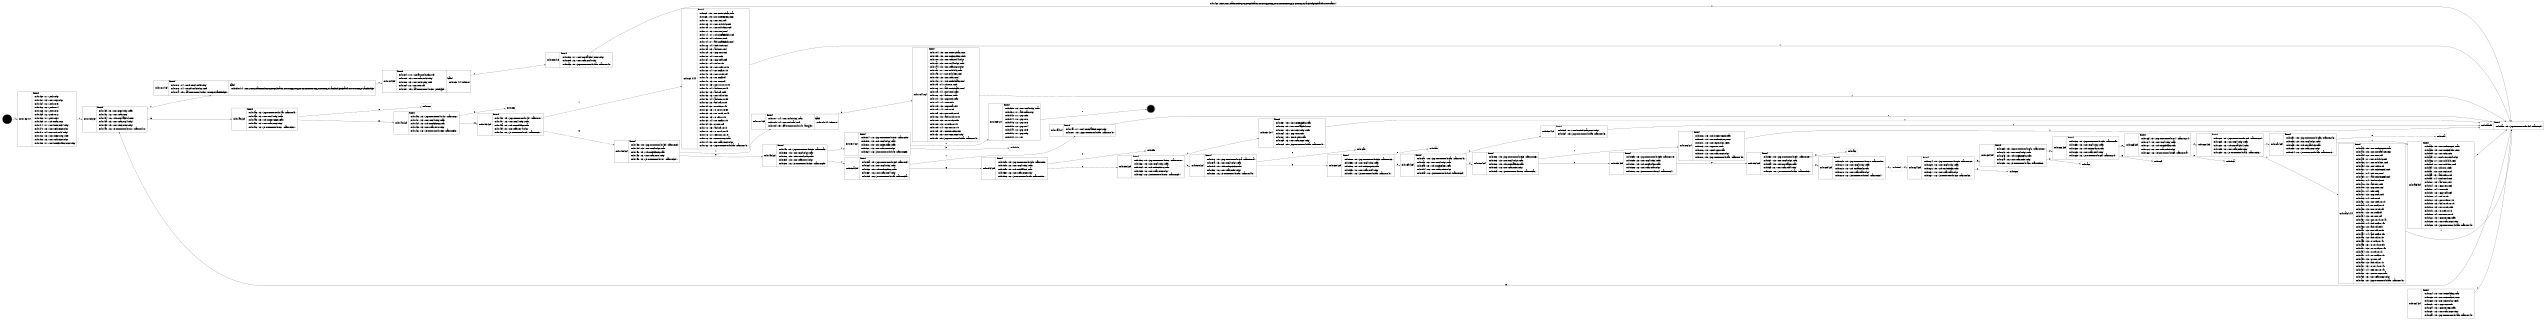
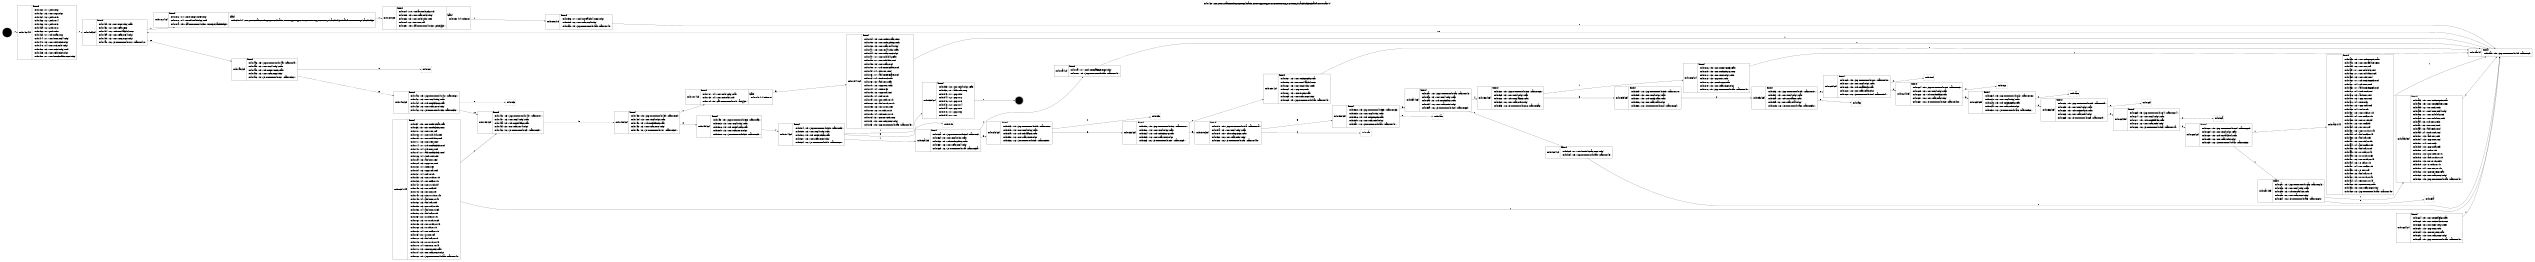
edge "0x4014d2 [22]" -> "0x4016f7 [144]": reversed
edge "0x4014fe [22]" -> "0x40152a [25]": now "0x401514 [22]" -> "0x40152a [25]"
edge "0x4019e4" -> "0x401624 [25]": now "0x40160b [25]" -> "0x401624 [25]"
